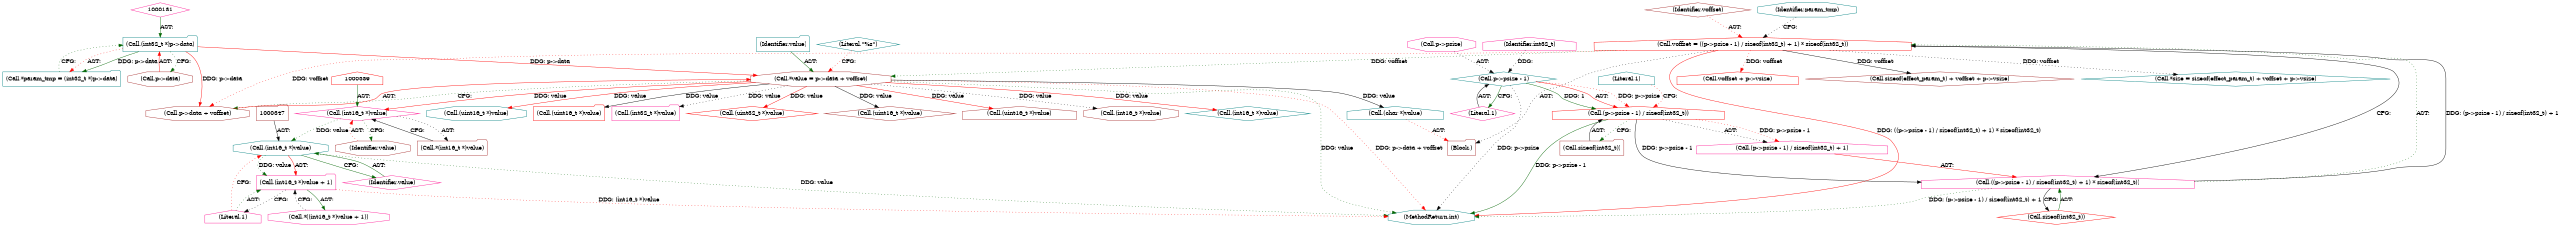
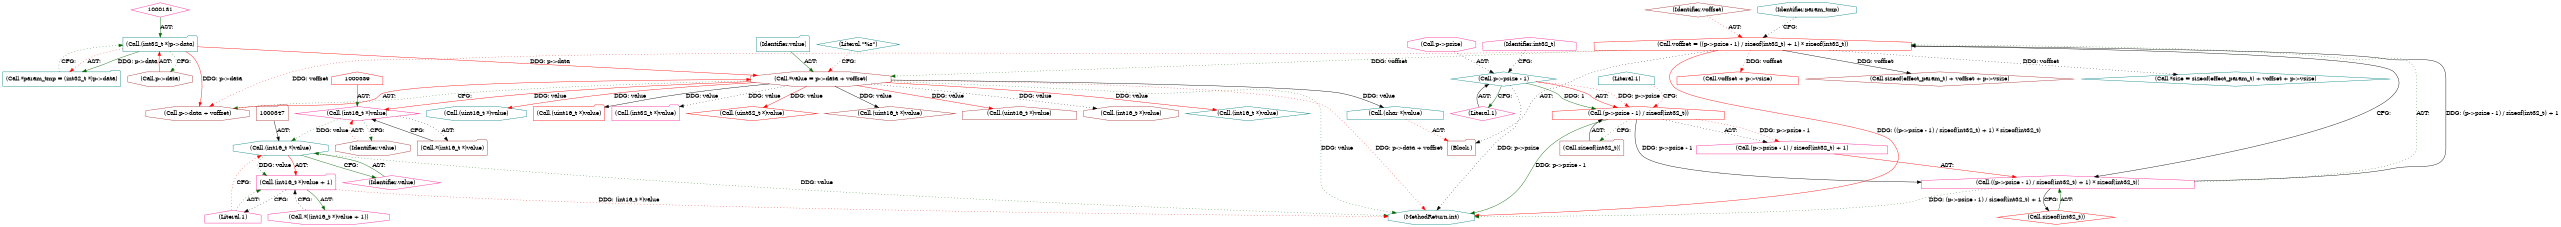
edge "(Identifier,int32_t)" -> "(Call,p->psize - 1)": label "DDG: " -> "CFG: "
